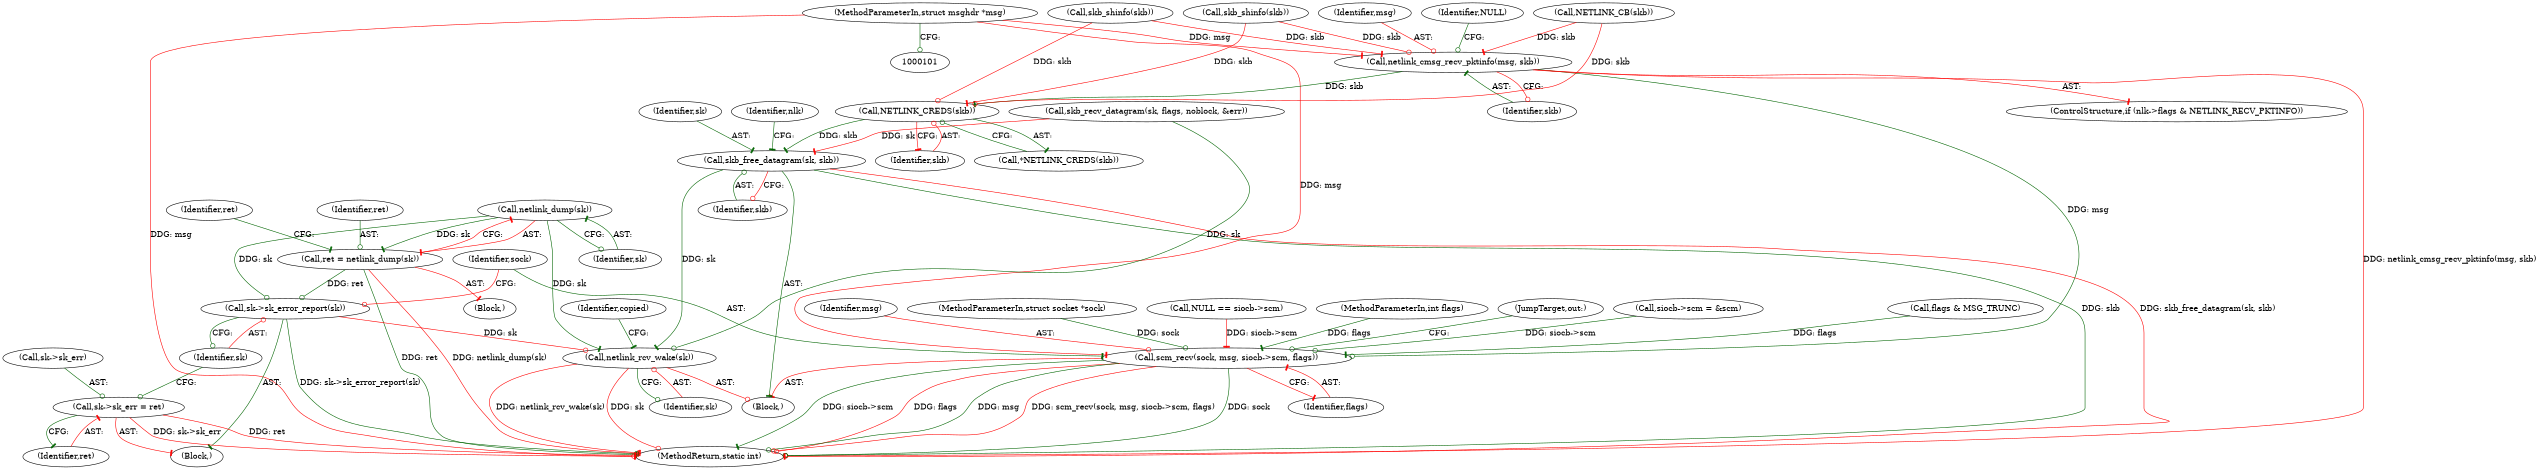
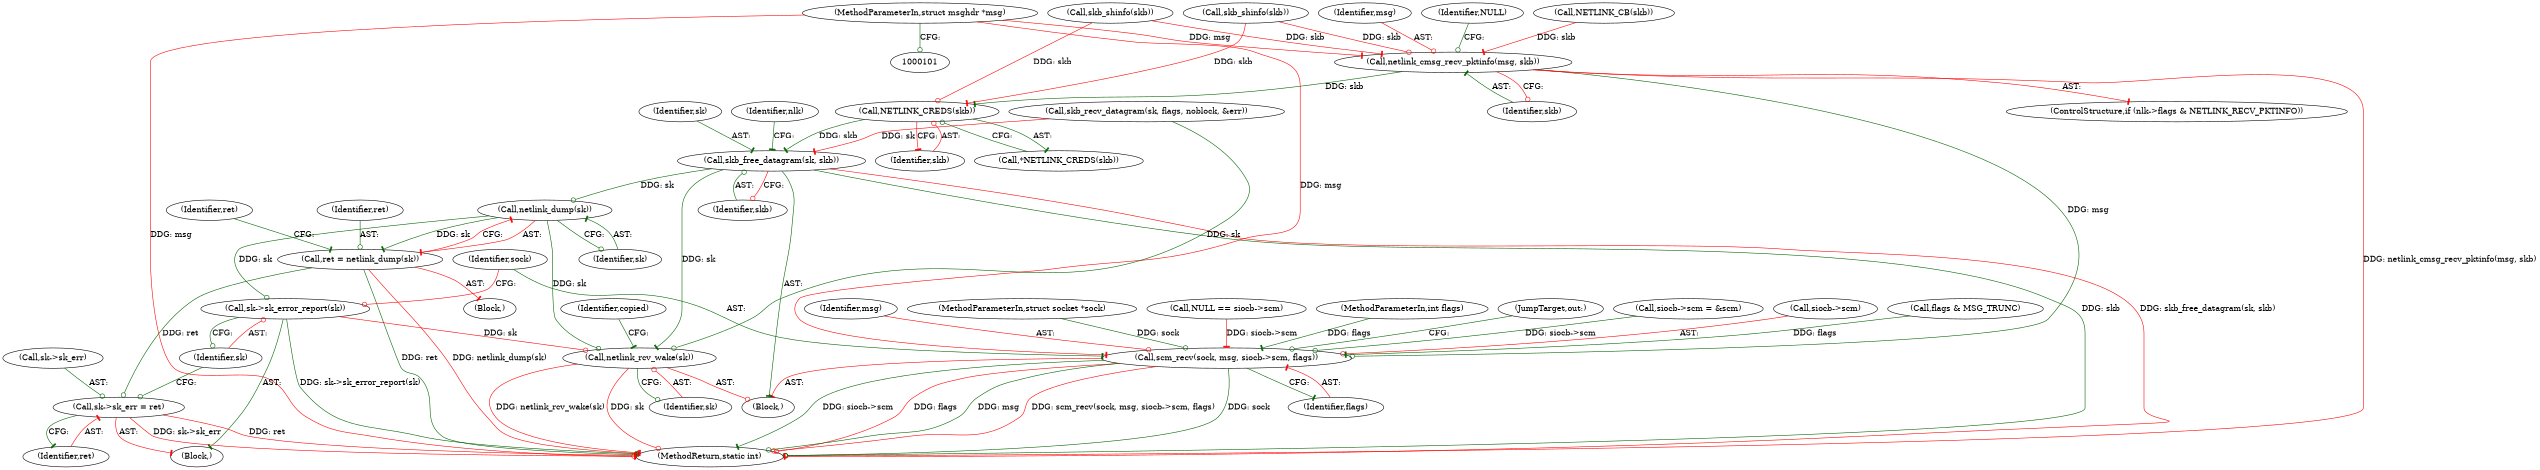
edge "(Call,NETLINK_CB(skb))" -> "(Call,NETLINK_CREDS(skb))": removed, label "DDG: skb"
edge "(Call,skb_free_datagram(sk, skb))" -> "(Call,netlink_dump(sk))": added, label "DDG: sk"
edge "(Call,ret = netlink_dump(sk))" -> "(Call,sk->sk_error_report(sk))": now "(Call,ret = netlink_dump(sk))" -> "(Call,sk->sk_err = ret)"
edge "(Call,netlink_dump(sk))" -> "(Call,netlink_rcv_wake(sk))": arrowhead tee -> odot
node "(Call,siocb->scm)": added
edge "(Call,scm_recv(sock, msg, siocb->scm, flags))" -> "(Identifier,flags)": color red -> darkgreen
